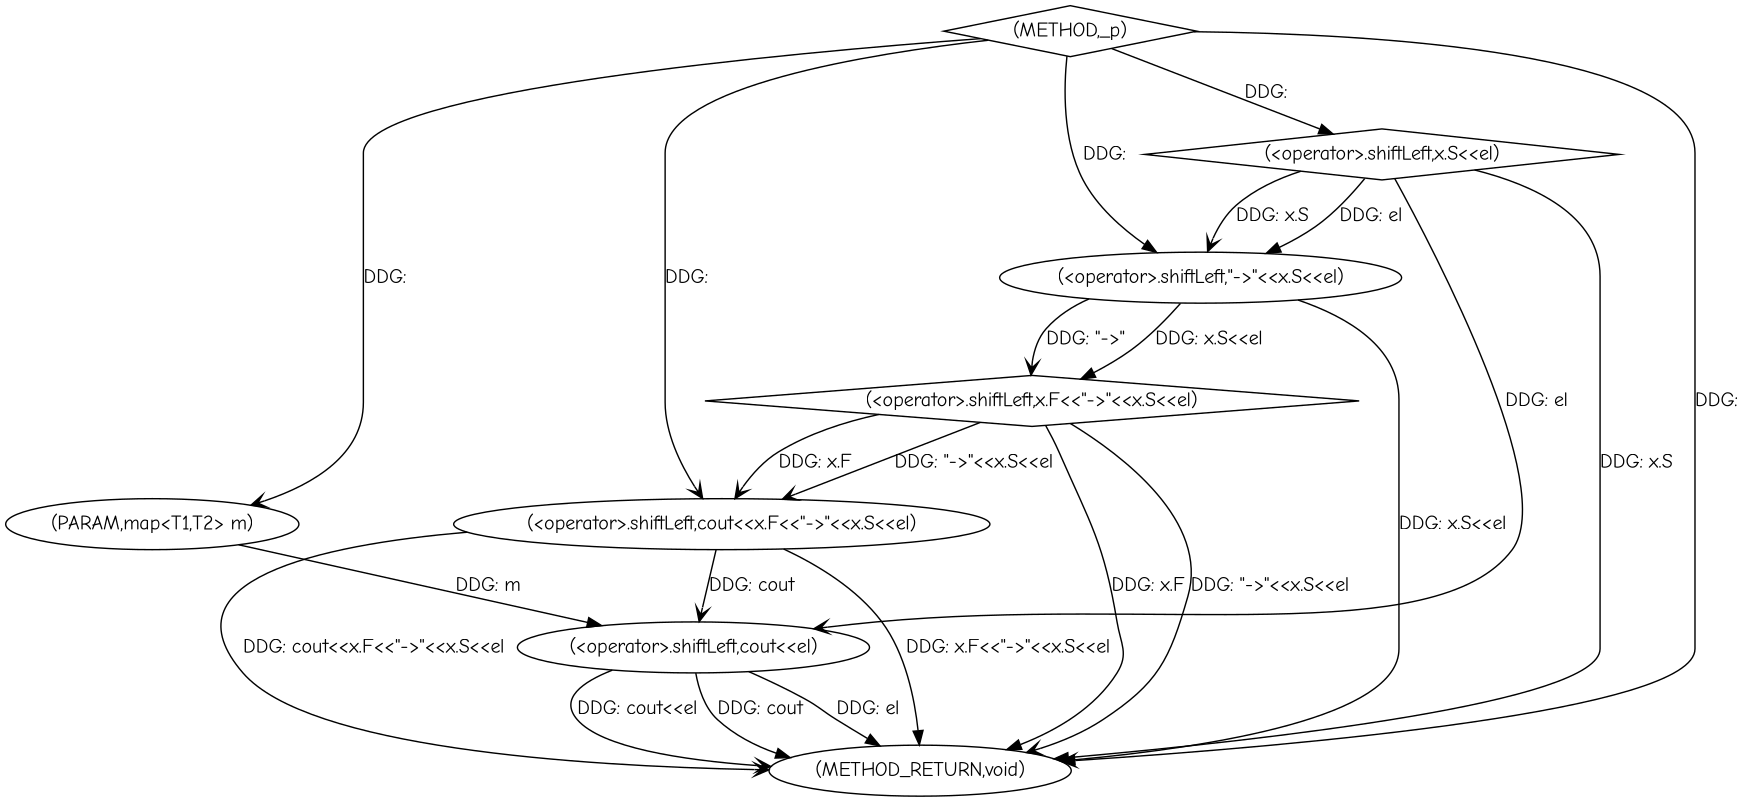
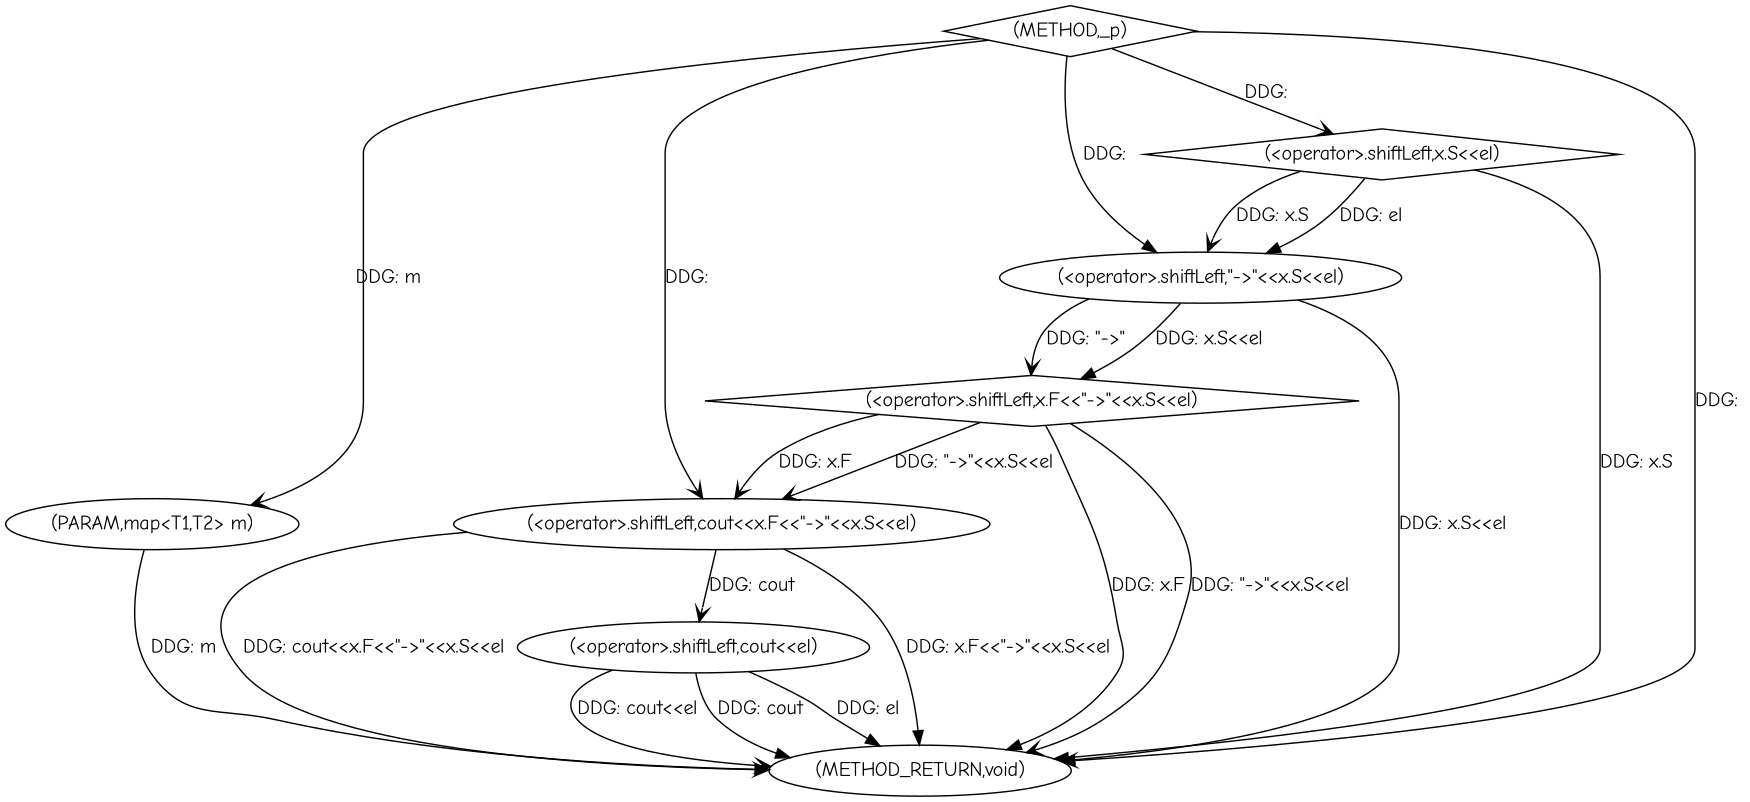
edge "(METHOD,_p)" -> "(<operator>.shiftLeft,x.S<<el)": arrowhead normal -> vee
edge "(METHOD,_p)" -> "(PARAM,map<T1,T2> m)": label "DDG: " -> "DDG: m"
edge "(PARAM,map<T1,T2> m)" -> "(<operator>.shiftLeft,cout<<el)": now "(PARAM,map<T1,T2> m)" -> "(METHOD_RETURN,void)"
edge "(<operator>.shiftLeft,x.S<<el)" -> "(<operator>.shiftLeft,cout<<el)": removed, label "DDG: el"
